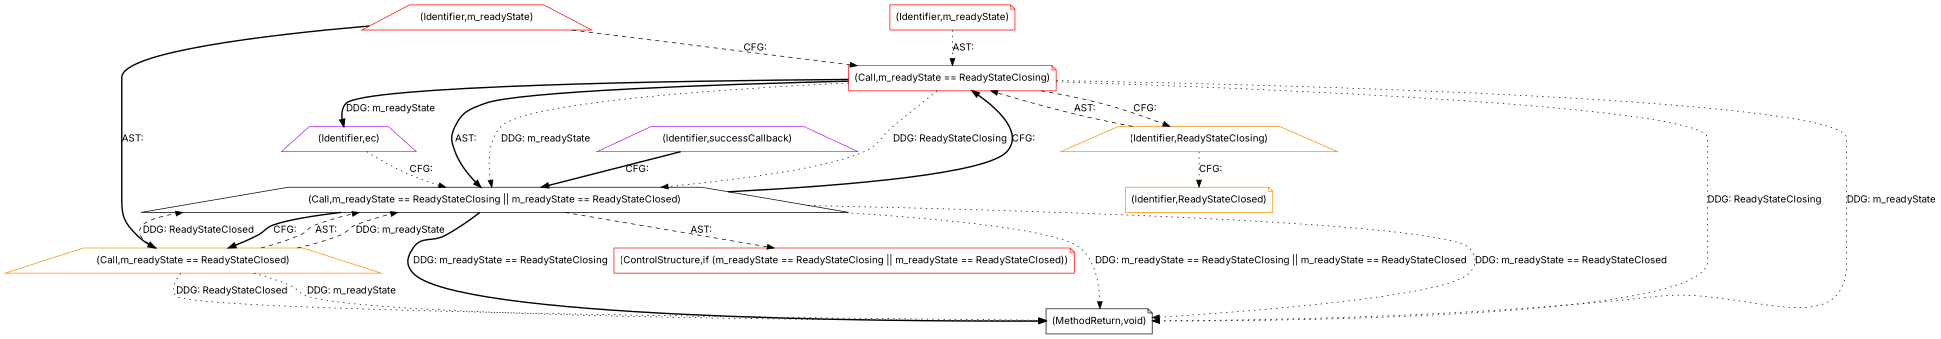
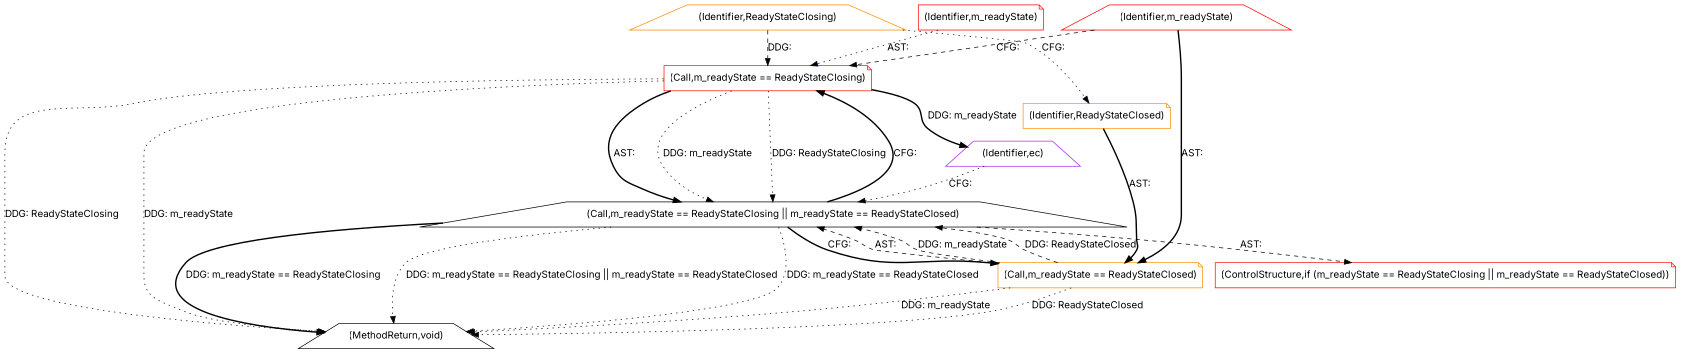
edge "(Call,m_readyState == ReadyStateClosing)" -> "(Identifier,ReadyStateClosing)": removed, label "CFG:"
edge "(Identifier,ReadyStateClosing)" -> "(Call,m_readyState == ReadyStateClosing)": label "AST: " -> "DDG: "
node "(Identifier,successCallback)": removed
edge "(Identifier,ReadyStateClosed)" -> "(Call,m_readyState == ReadyStateClosed)": added, label "AST:"
node "(Call,m_readyState == ReadyStateClosed)": shape trapezium -> note
node "(MethodReturn,void)": shape note -> trapezium
